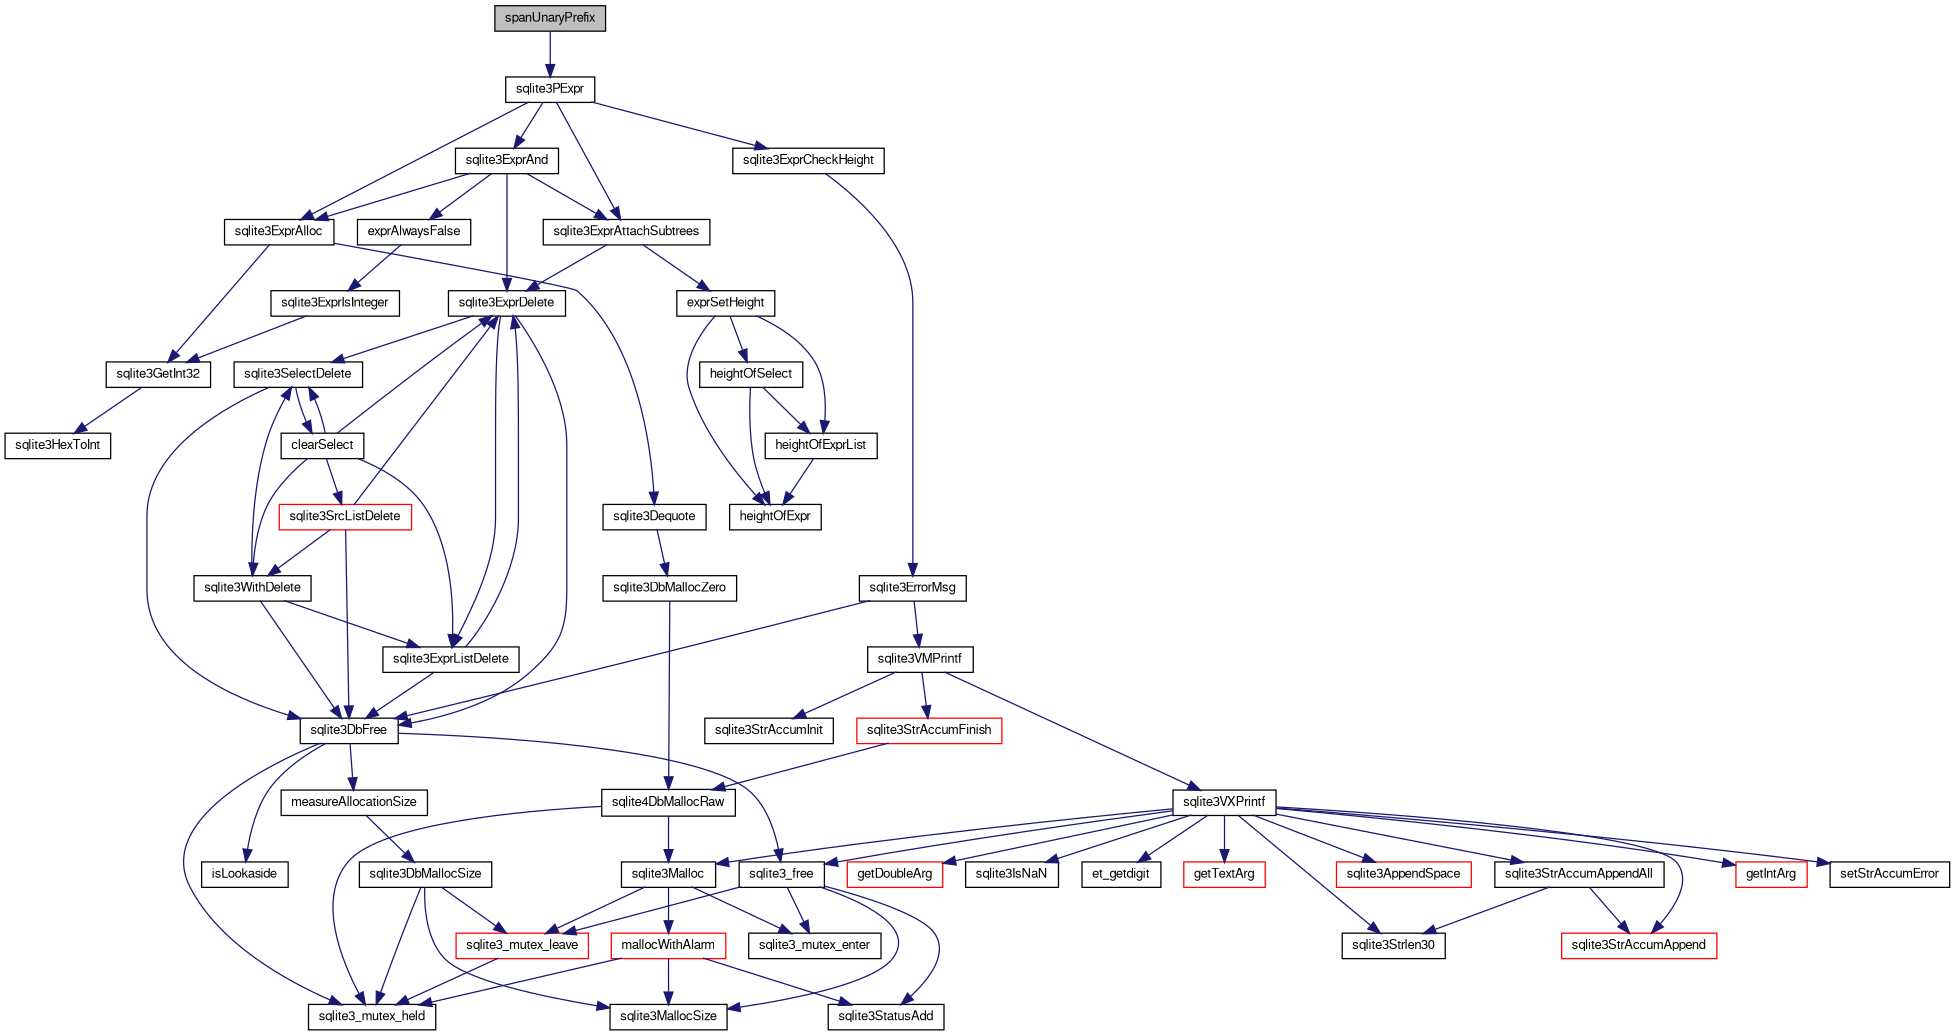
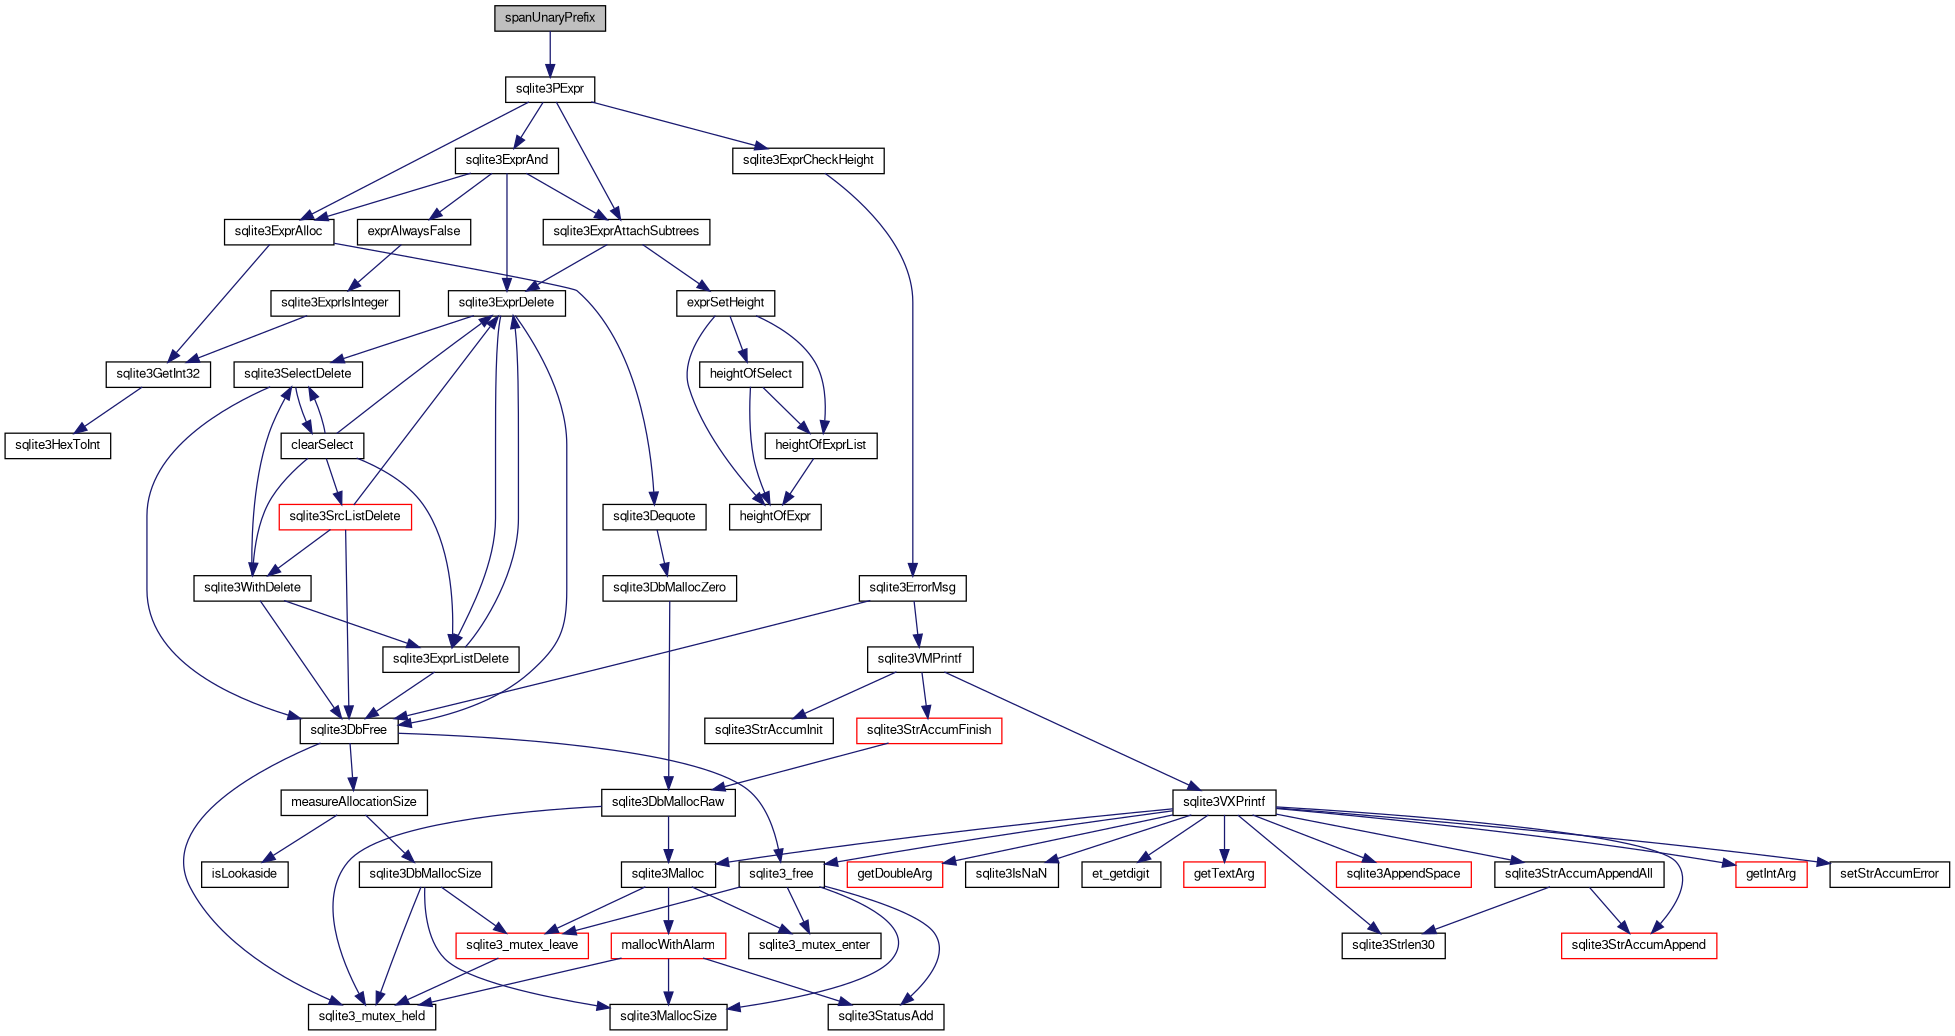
edge "sqlite3DbFree" -> "isLookaside": now "measureAllocationSize" -> "isLookaside"
node "sqlite4DbMallocRaw": label "sqlite4DbMallocRaw" -> "sqlite3DbMallocRaw"
